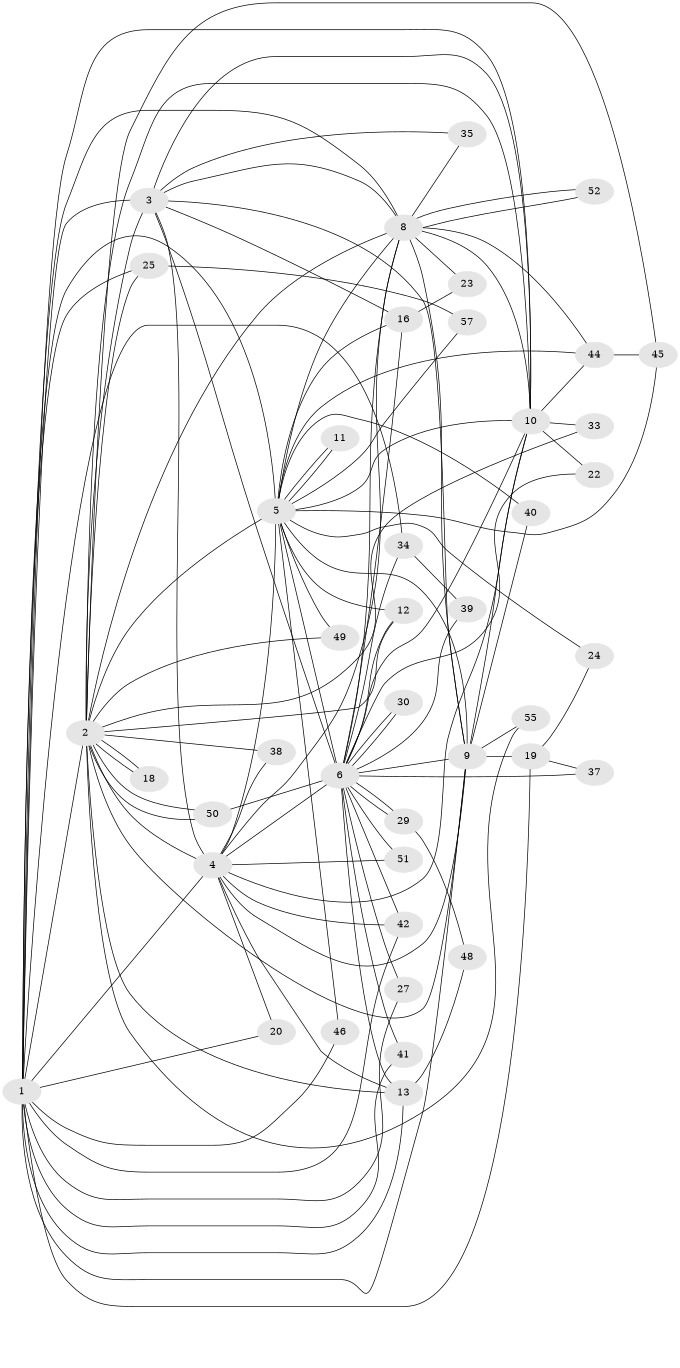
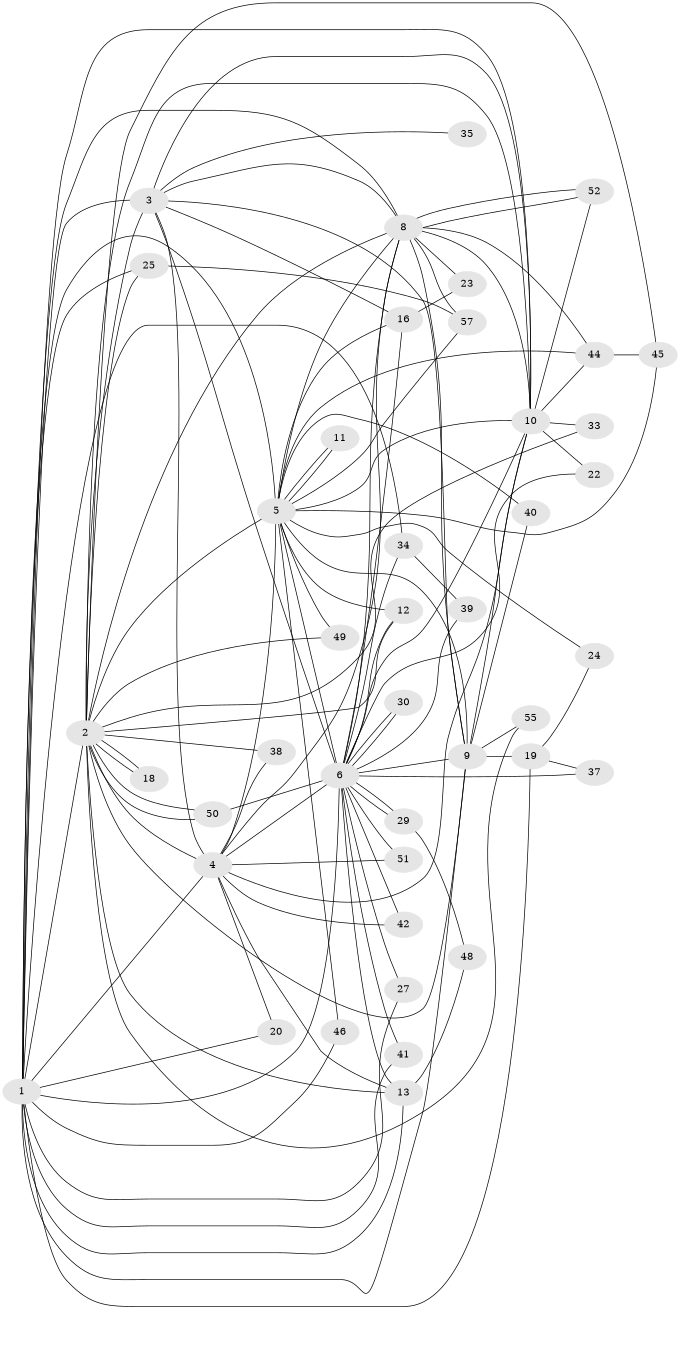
edge "35" -- "8": now "57" -- "8"
edge "52" -- "10": added
edge "9" -- "4": removed
edge "42" -- "1": now "6" -- "1"
